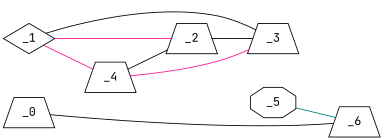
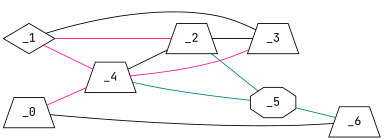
edge "_2" -- "_5": added
edge "_4" -- "_5": added
edge "_4" -- "_0": added
